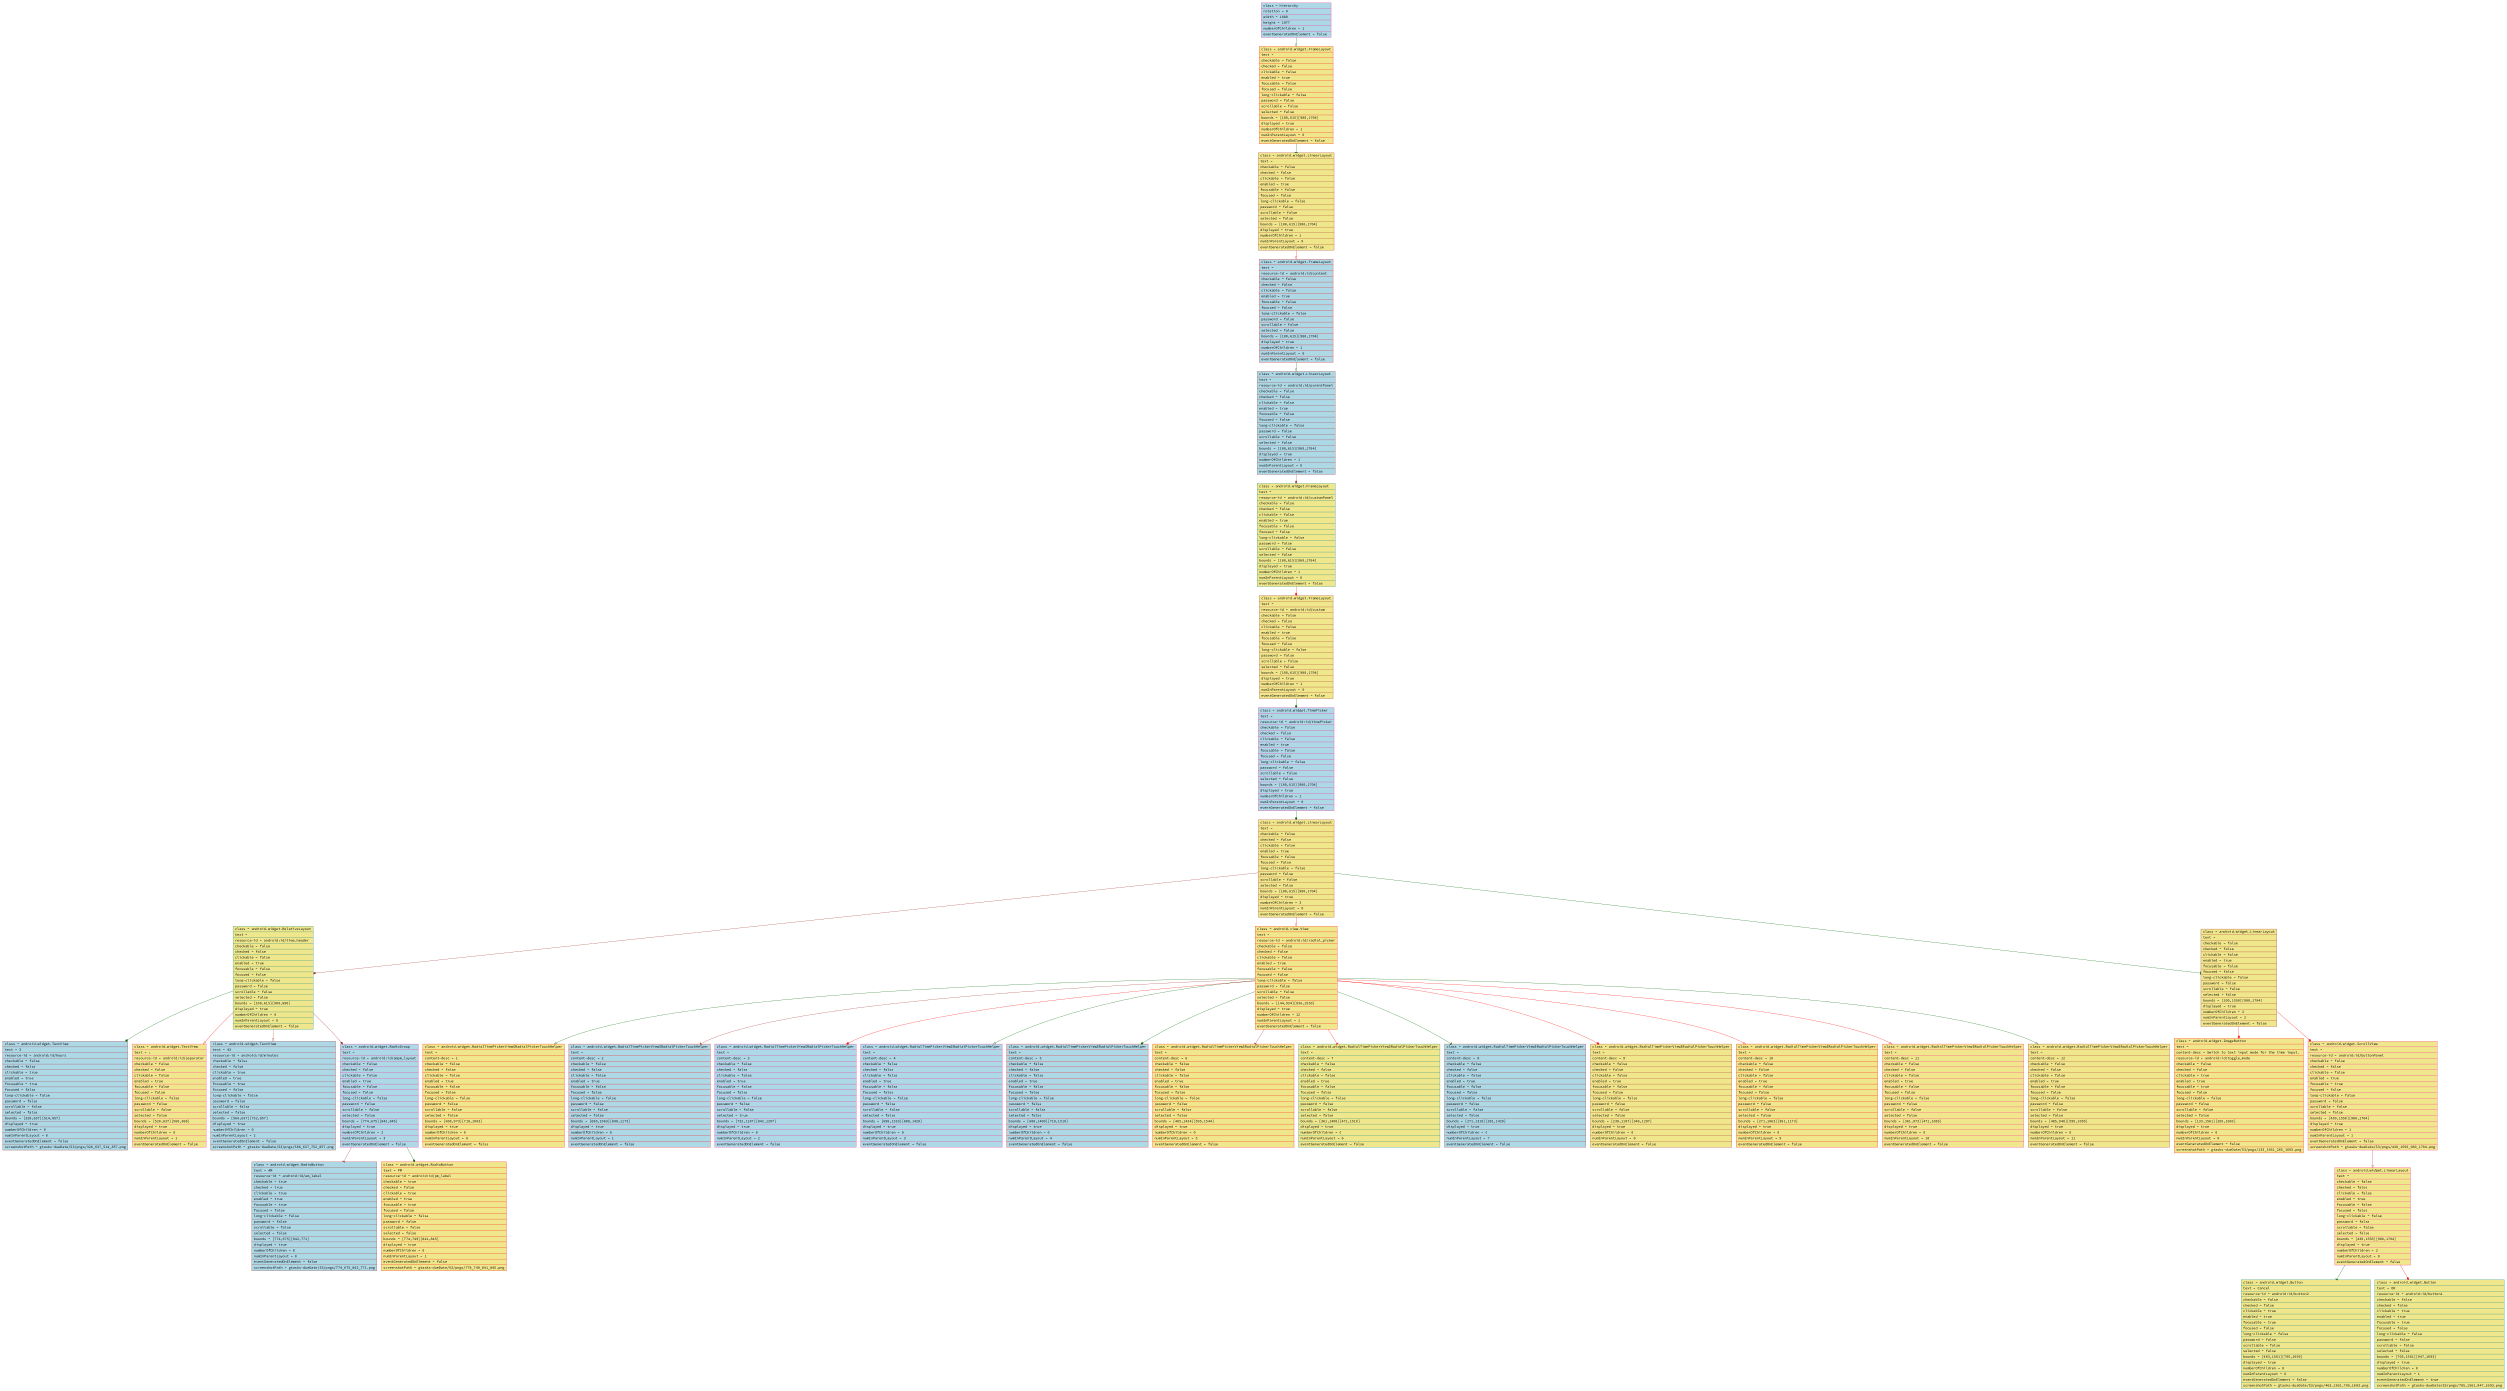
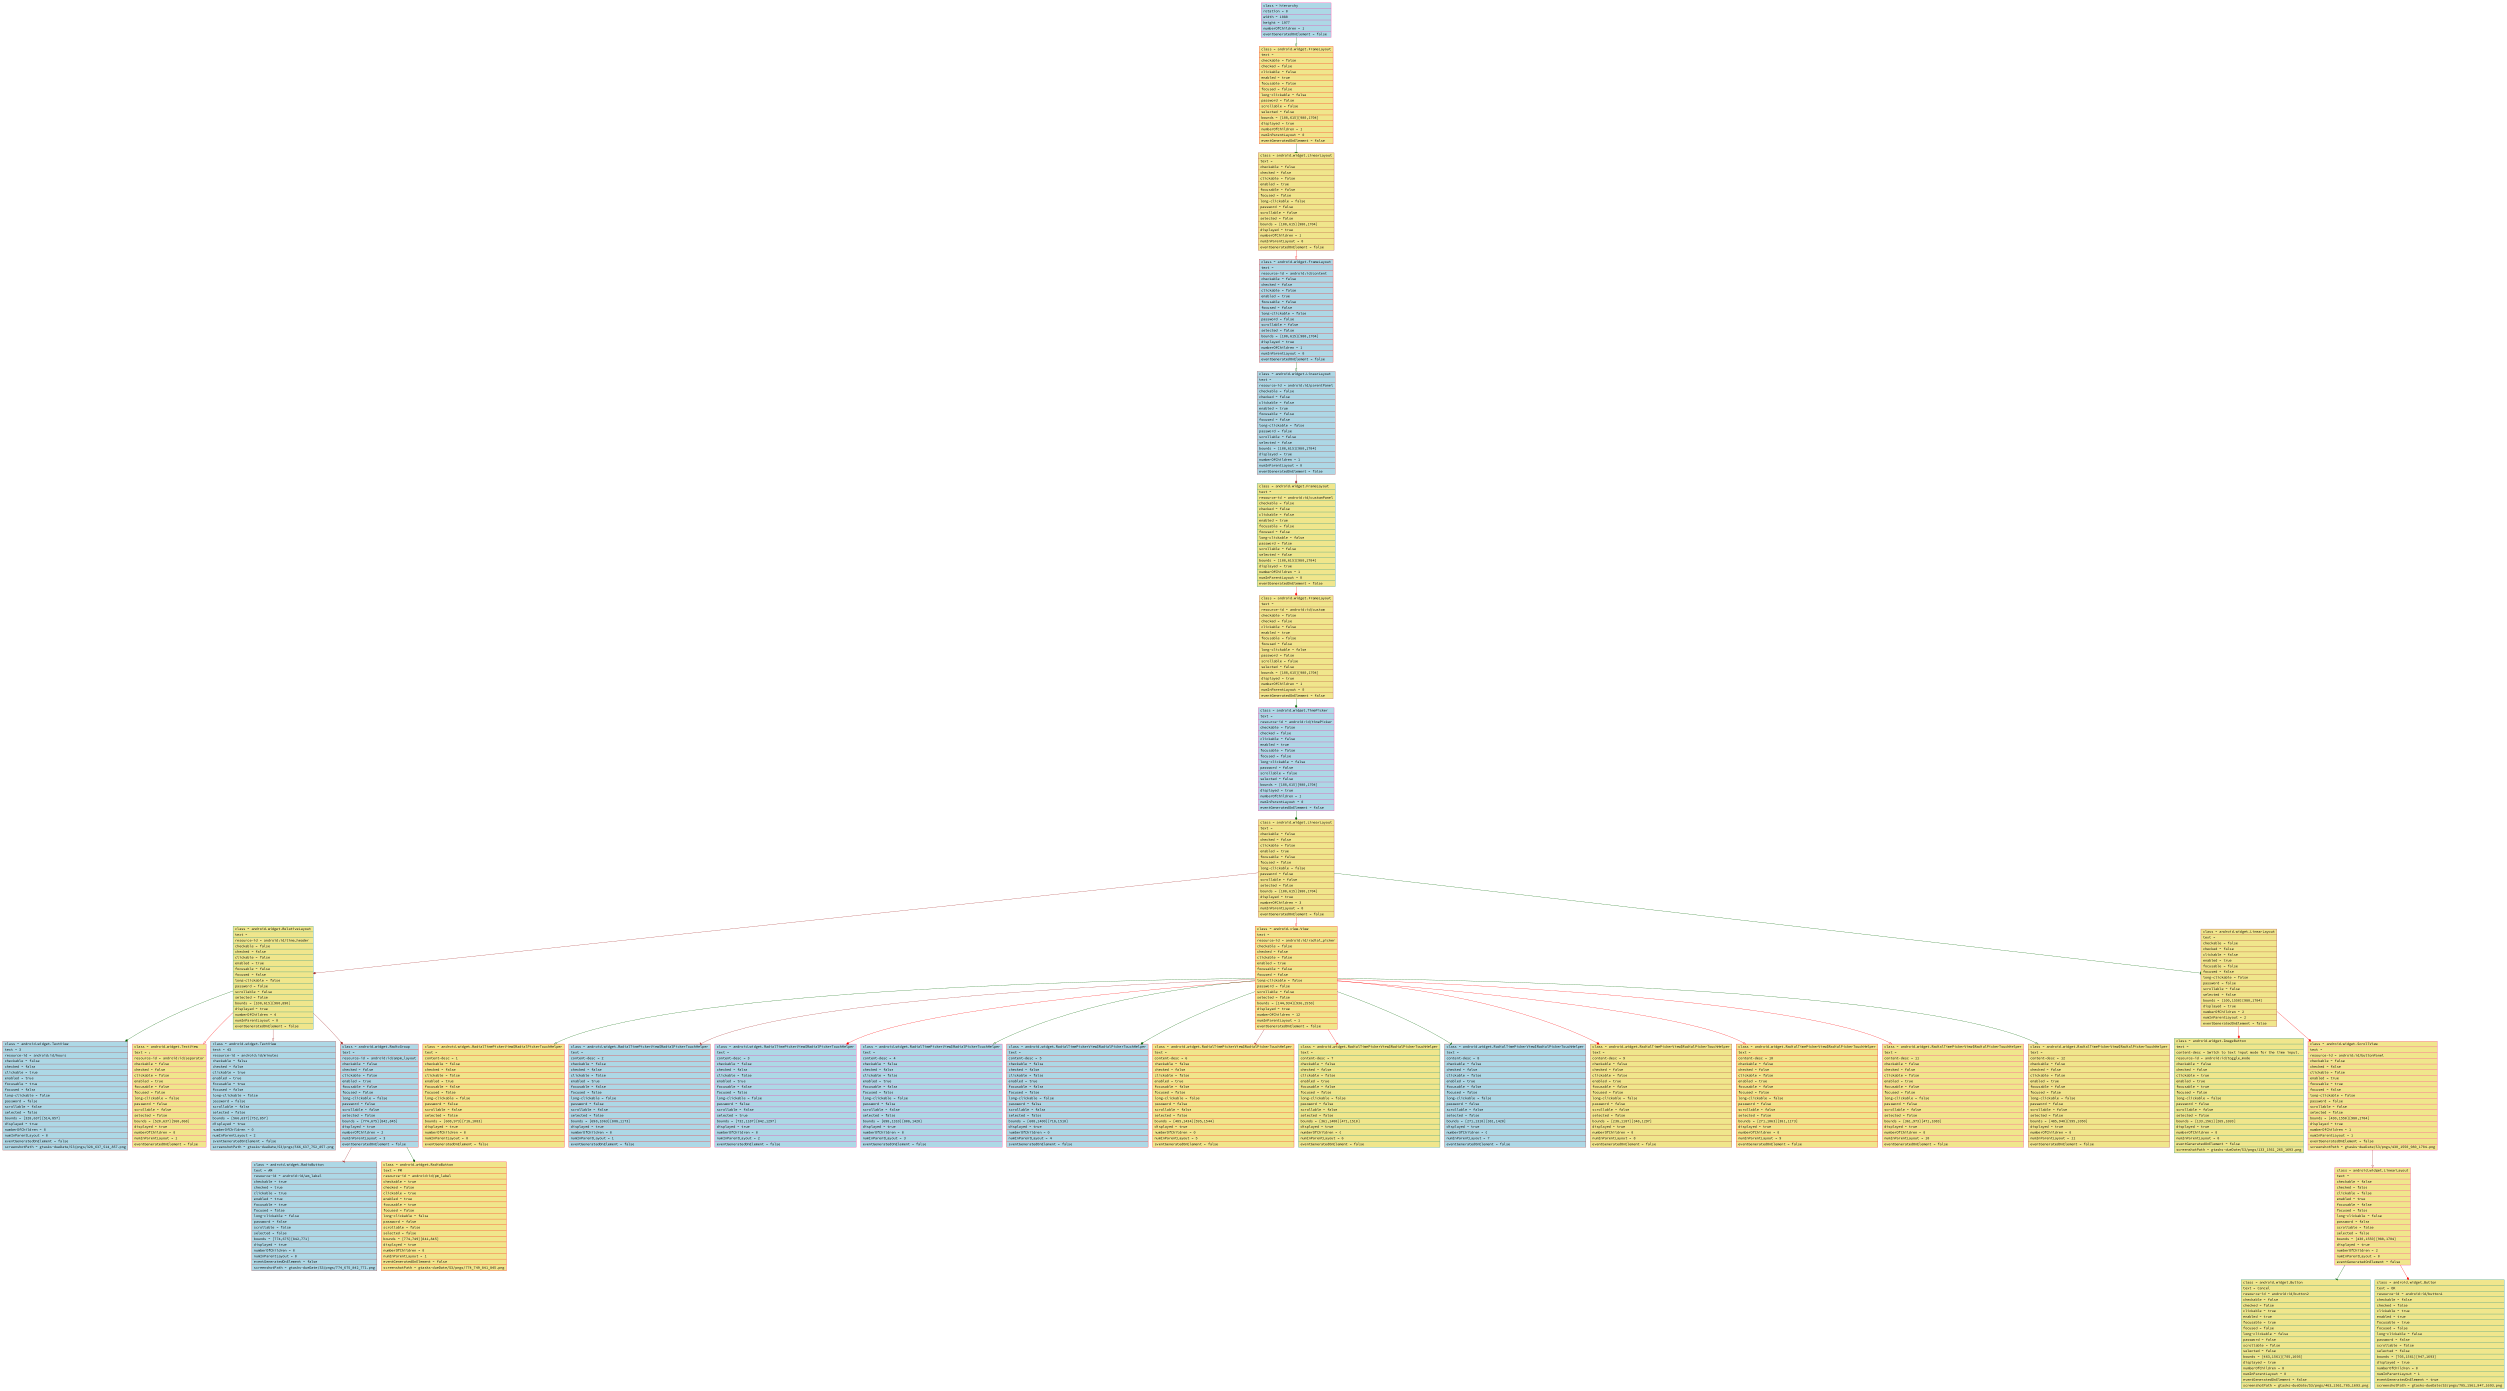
node "class = android.widget.RadioGroup": color deeppink -> red
node "class = android.widget.ImageButton": color red -> teal
